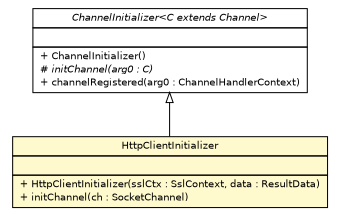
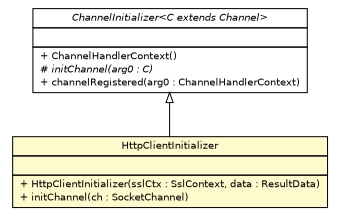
node "ChannelInitializer<C extends Channel>": text "+ ChannelInitializer()" -> "+ ChannelHandlerContext()"
